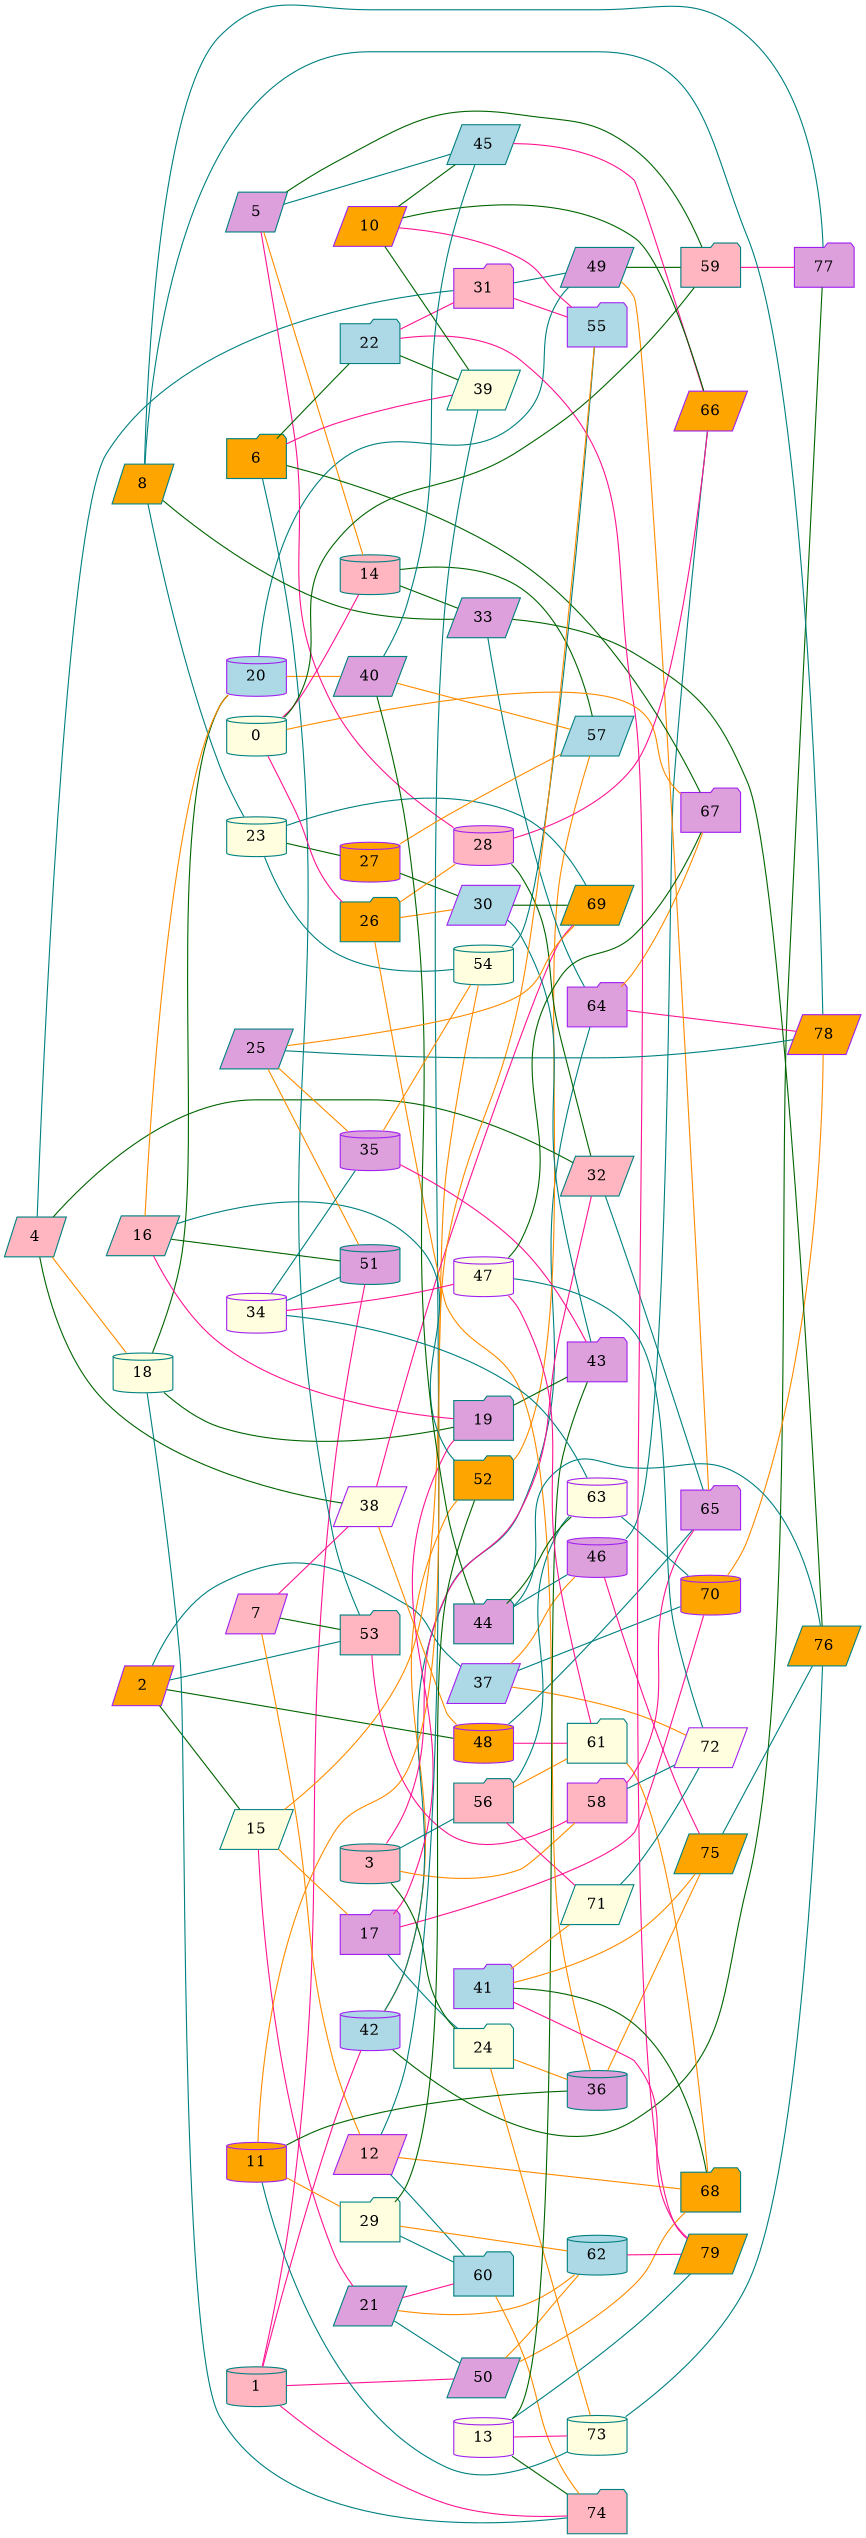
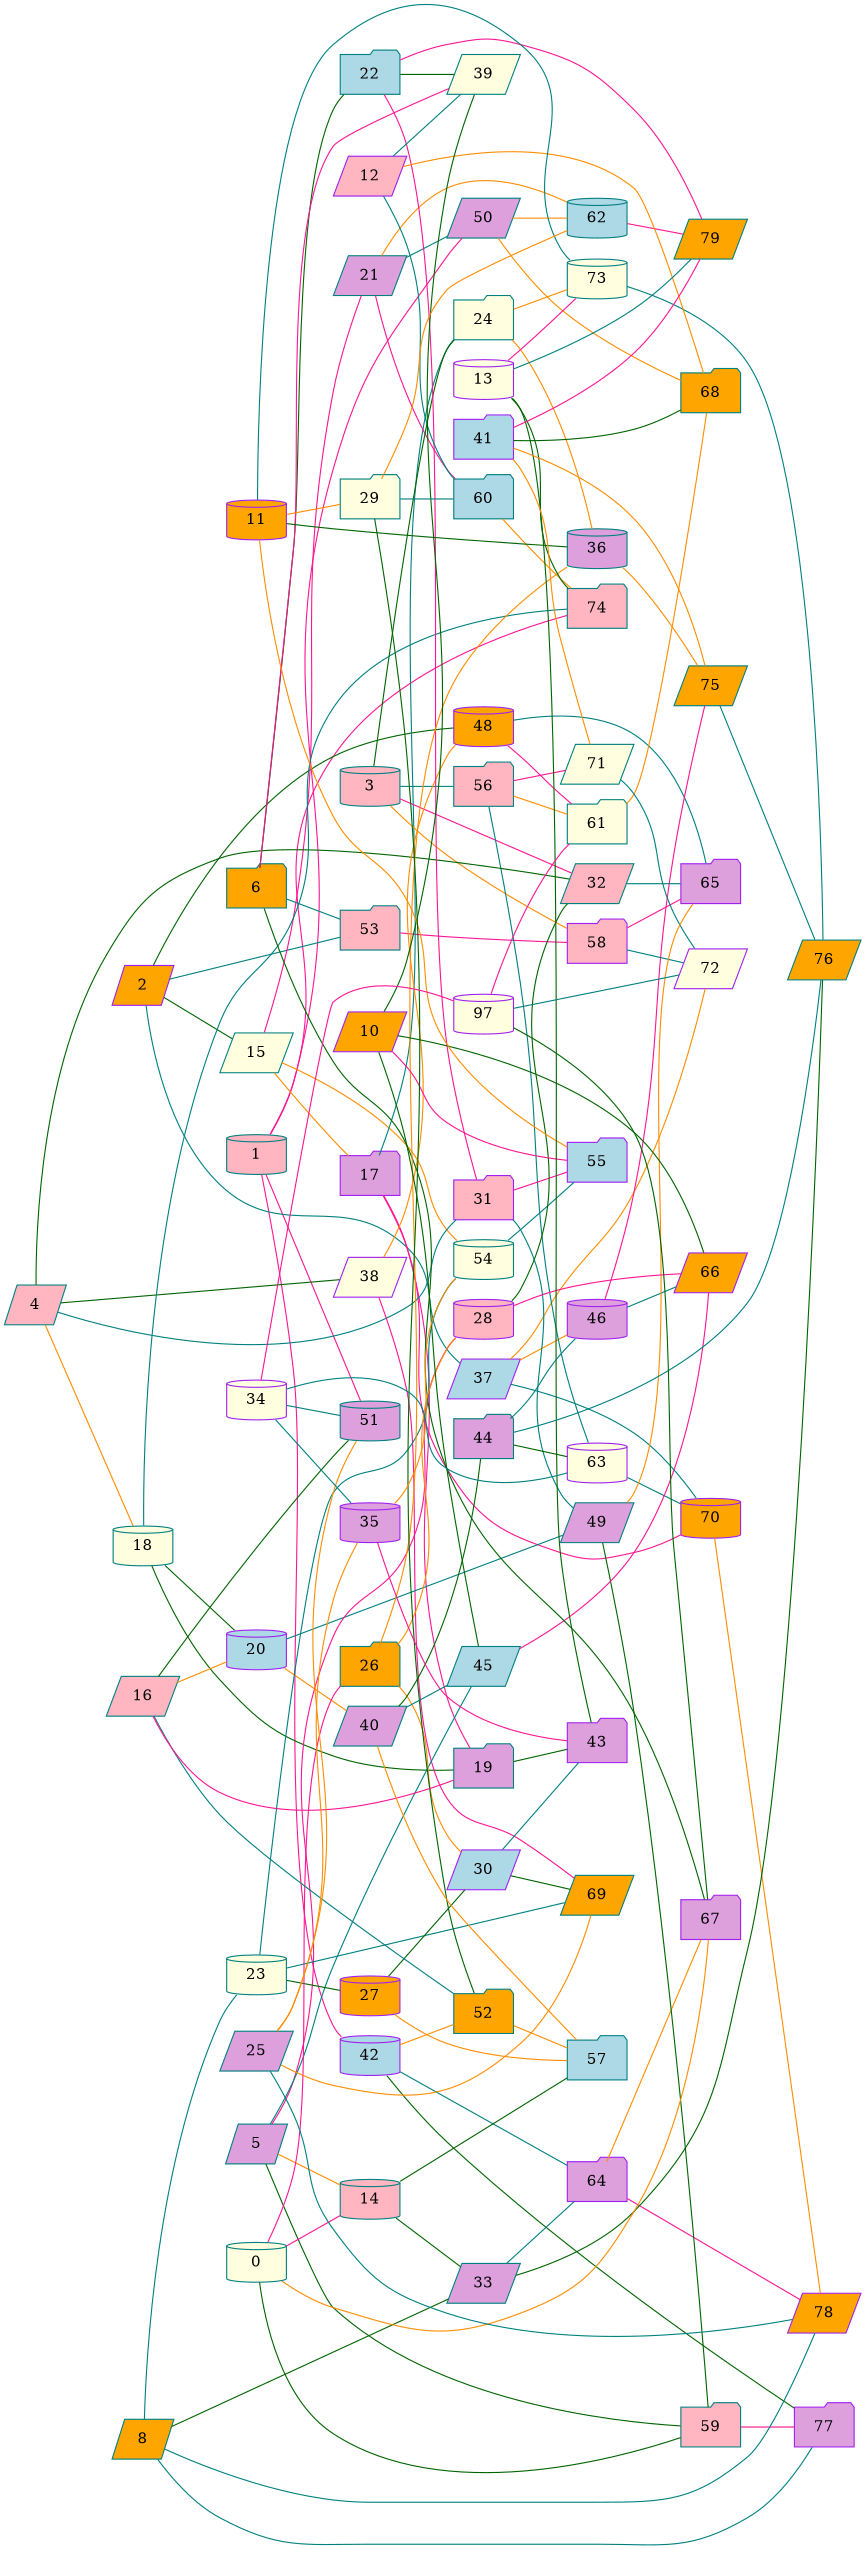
node "57": shape parallelogram -> folder
node "47": label "47" -> "97"
node "7": removed
